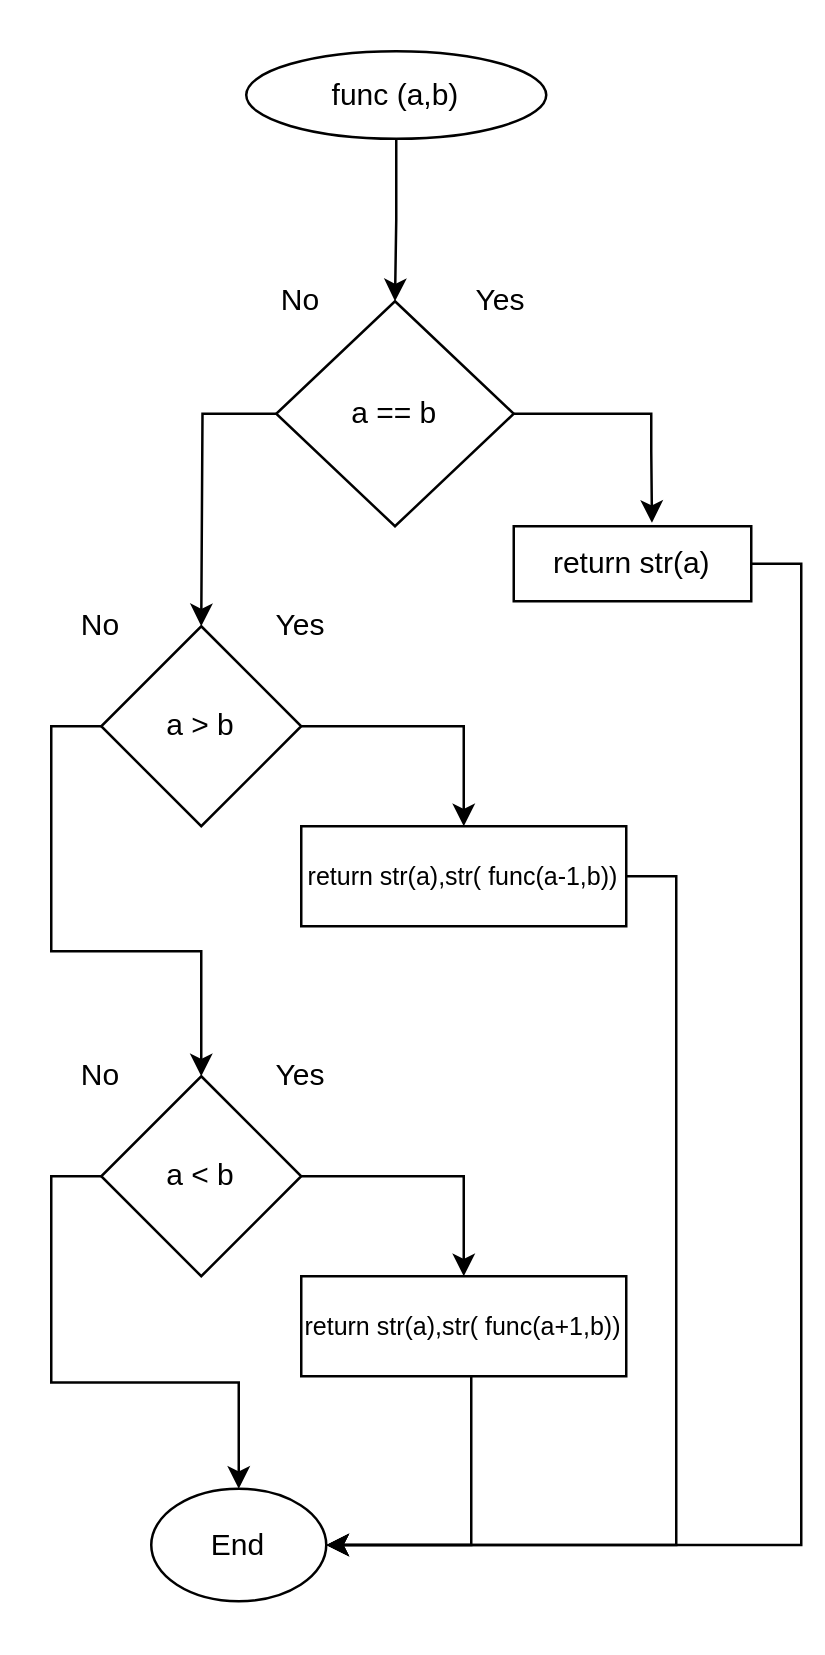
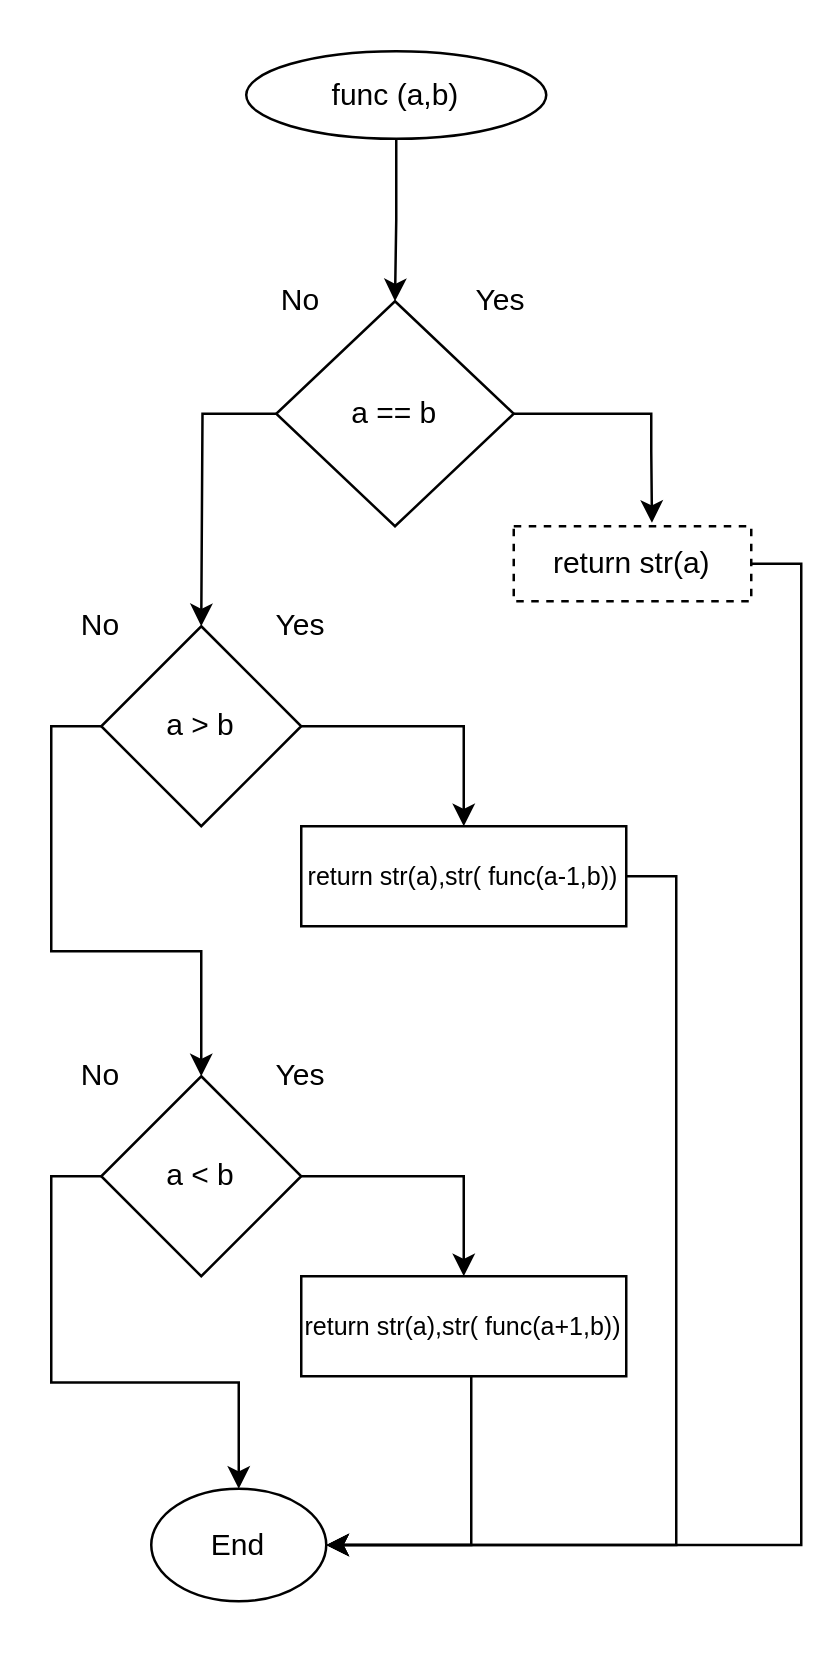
node "return str(a)": style solid -> dashed
